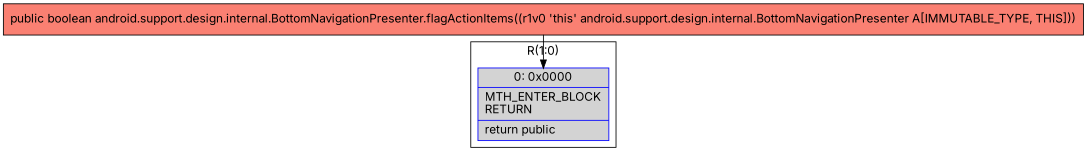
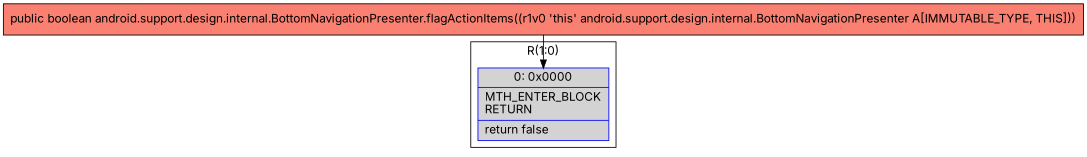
node "0: 0x0000": text "return public" -> "return false"
